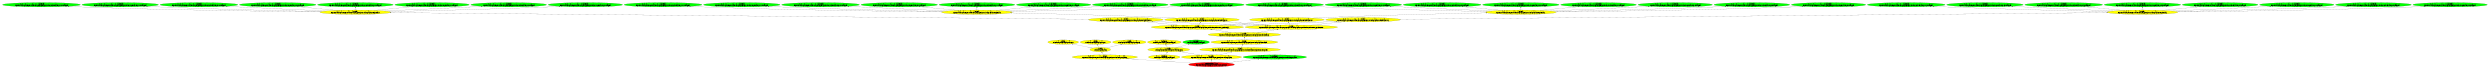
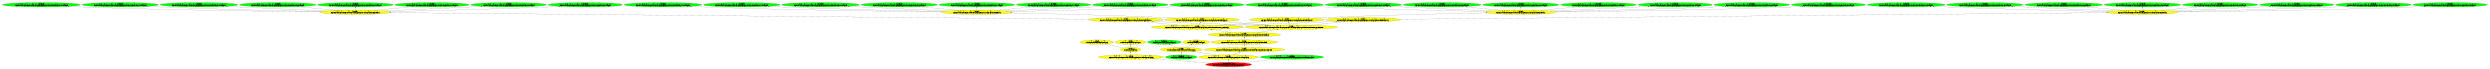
node "<switch> switch_cargo_capacity_by_cargo_1": removed
node "<spriteset> ss_tail_light_railcar_32px_3_unflipped": fillcolor yellow -> green
node "<spriteset> ss_tail_light_empty_unflipped": fillcolor green -> yellow
node "<spriteset> ss_tail_light_railcar_32px_3_flipped": fillcolor yellow -> green
